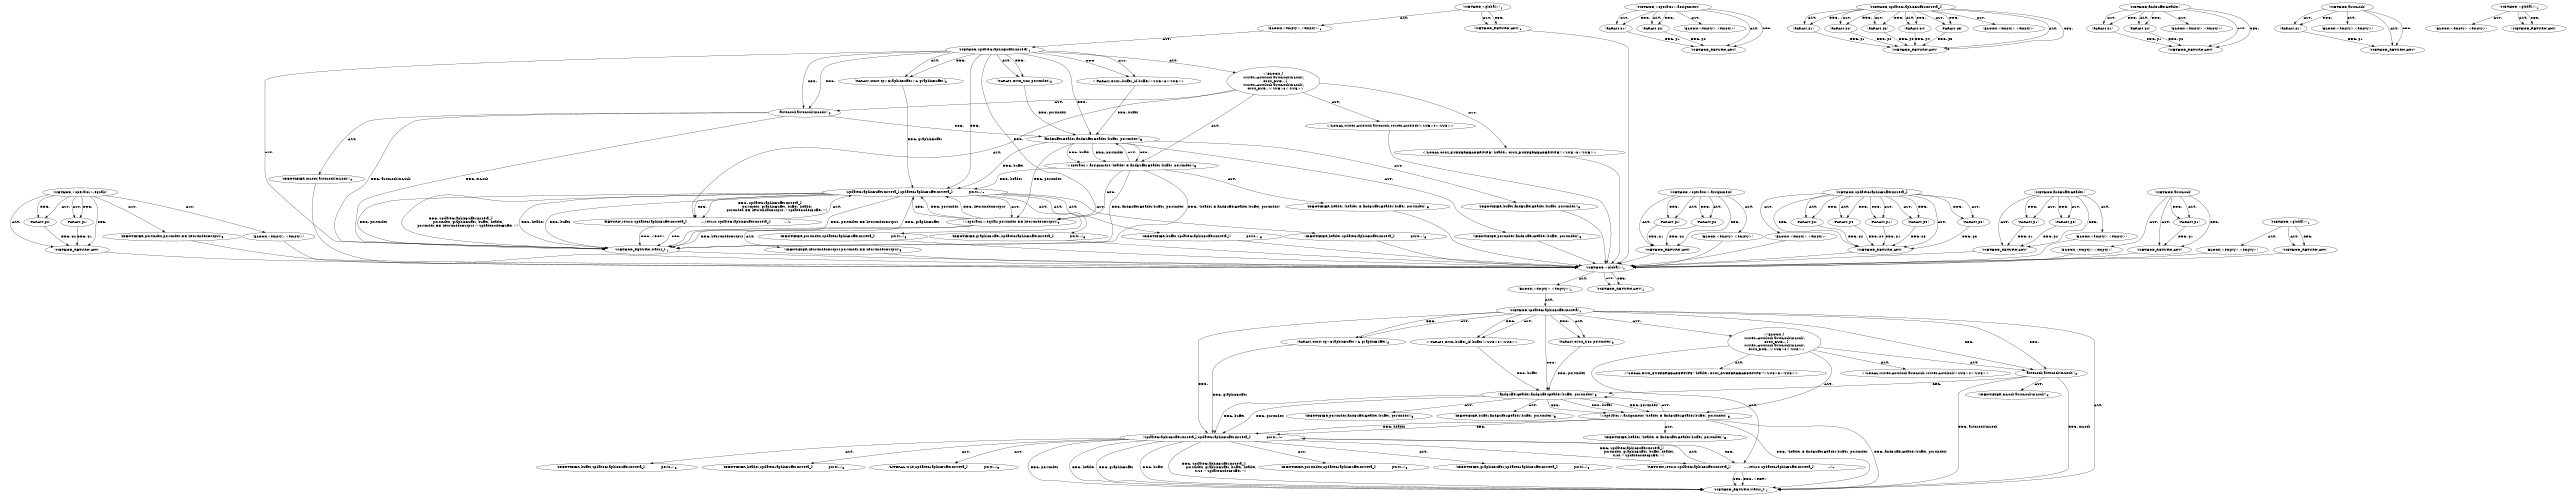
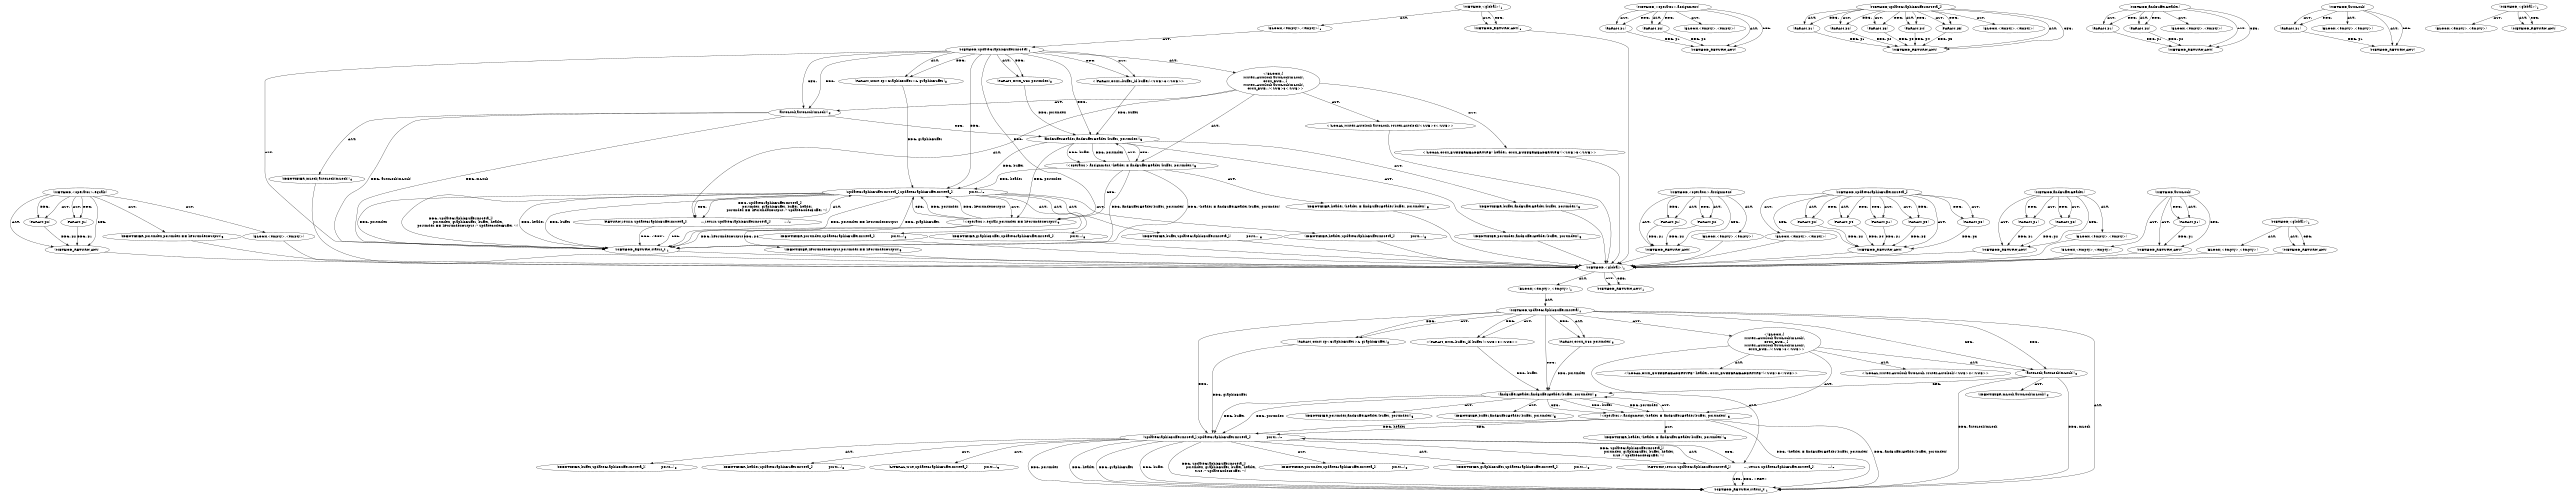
edge "(<operator>.equals,portIndex == kPortIndexOutput)" -> "(IDENTIFIER,kPortIndexOutput,portIndex == kPortIndexOutput)": label "AST: " -> "DDG: p4"
